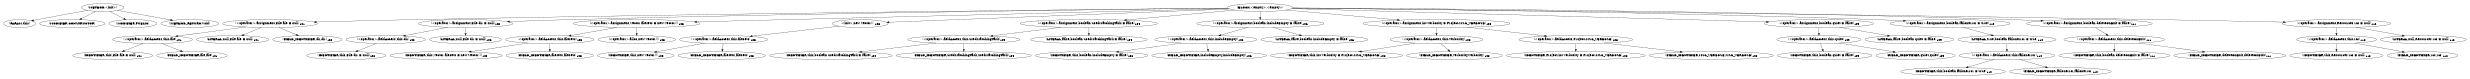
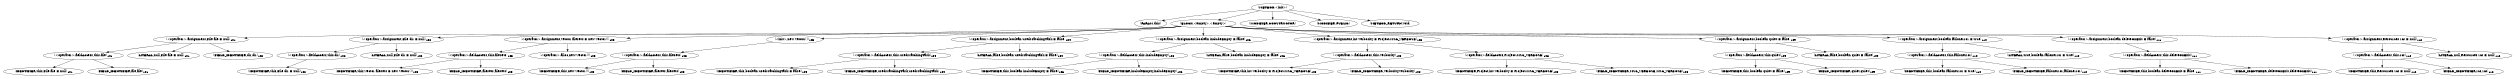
edge "(METHOD,<init>)" -> "(BLOCK,<empty>,<empty>)": added
edge "(LITERAL,true,boolean failonerror = true)" -> "(<operator>.fieldAccess,this.failonerror)": now "(<operator>.assignment,boolean failonerror = true)" -> "(<operator>.fieldAccess,this.failonerror)"
